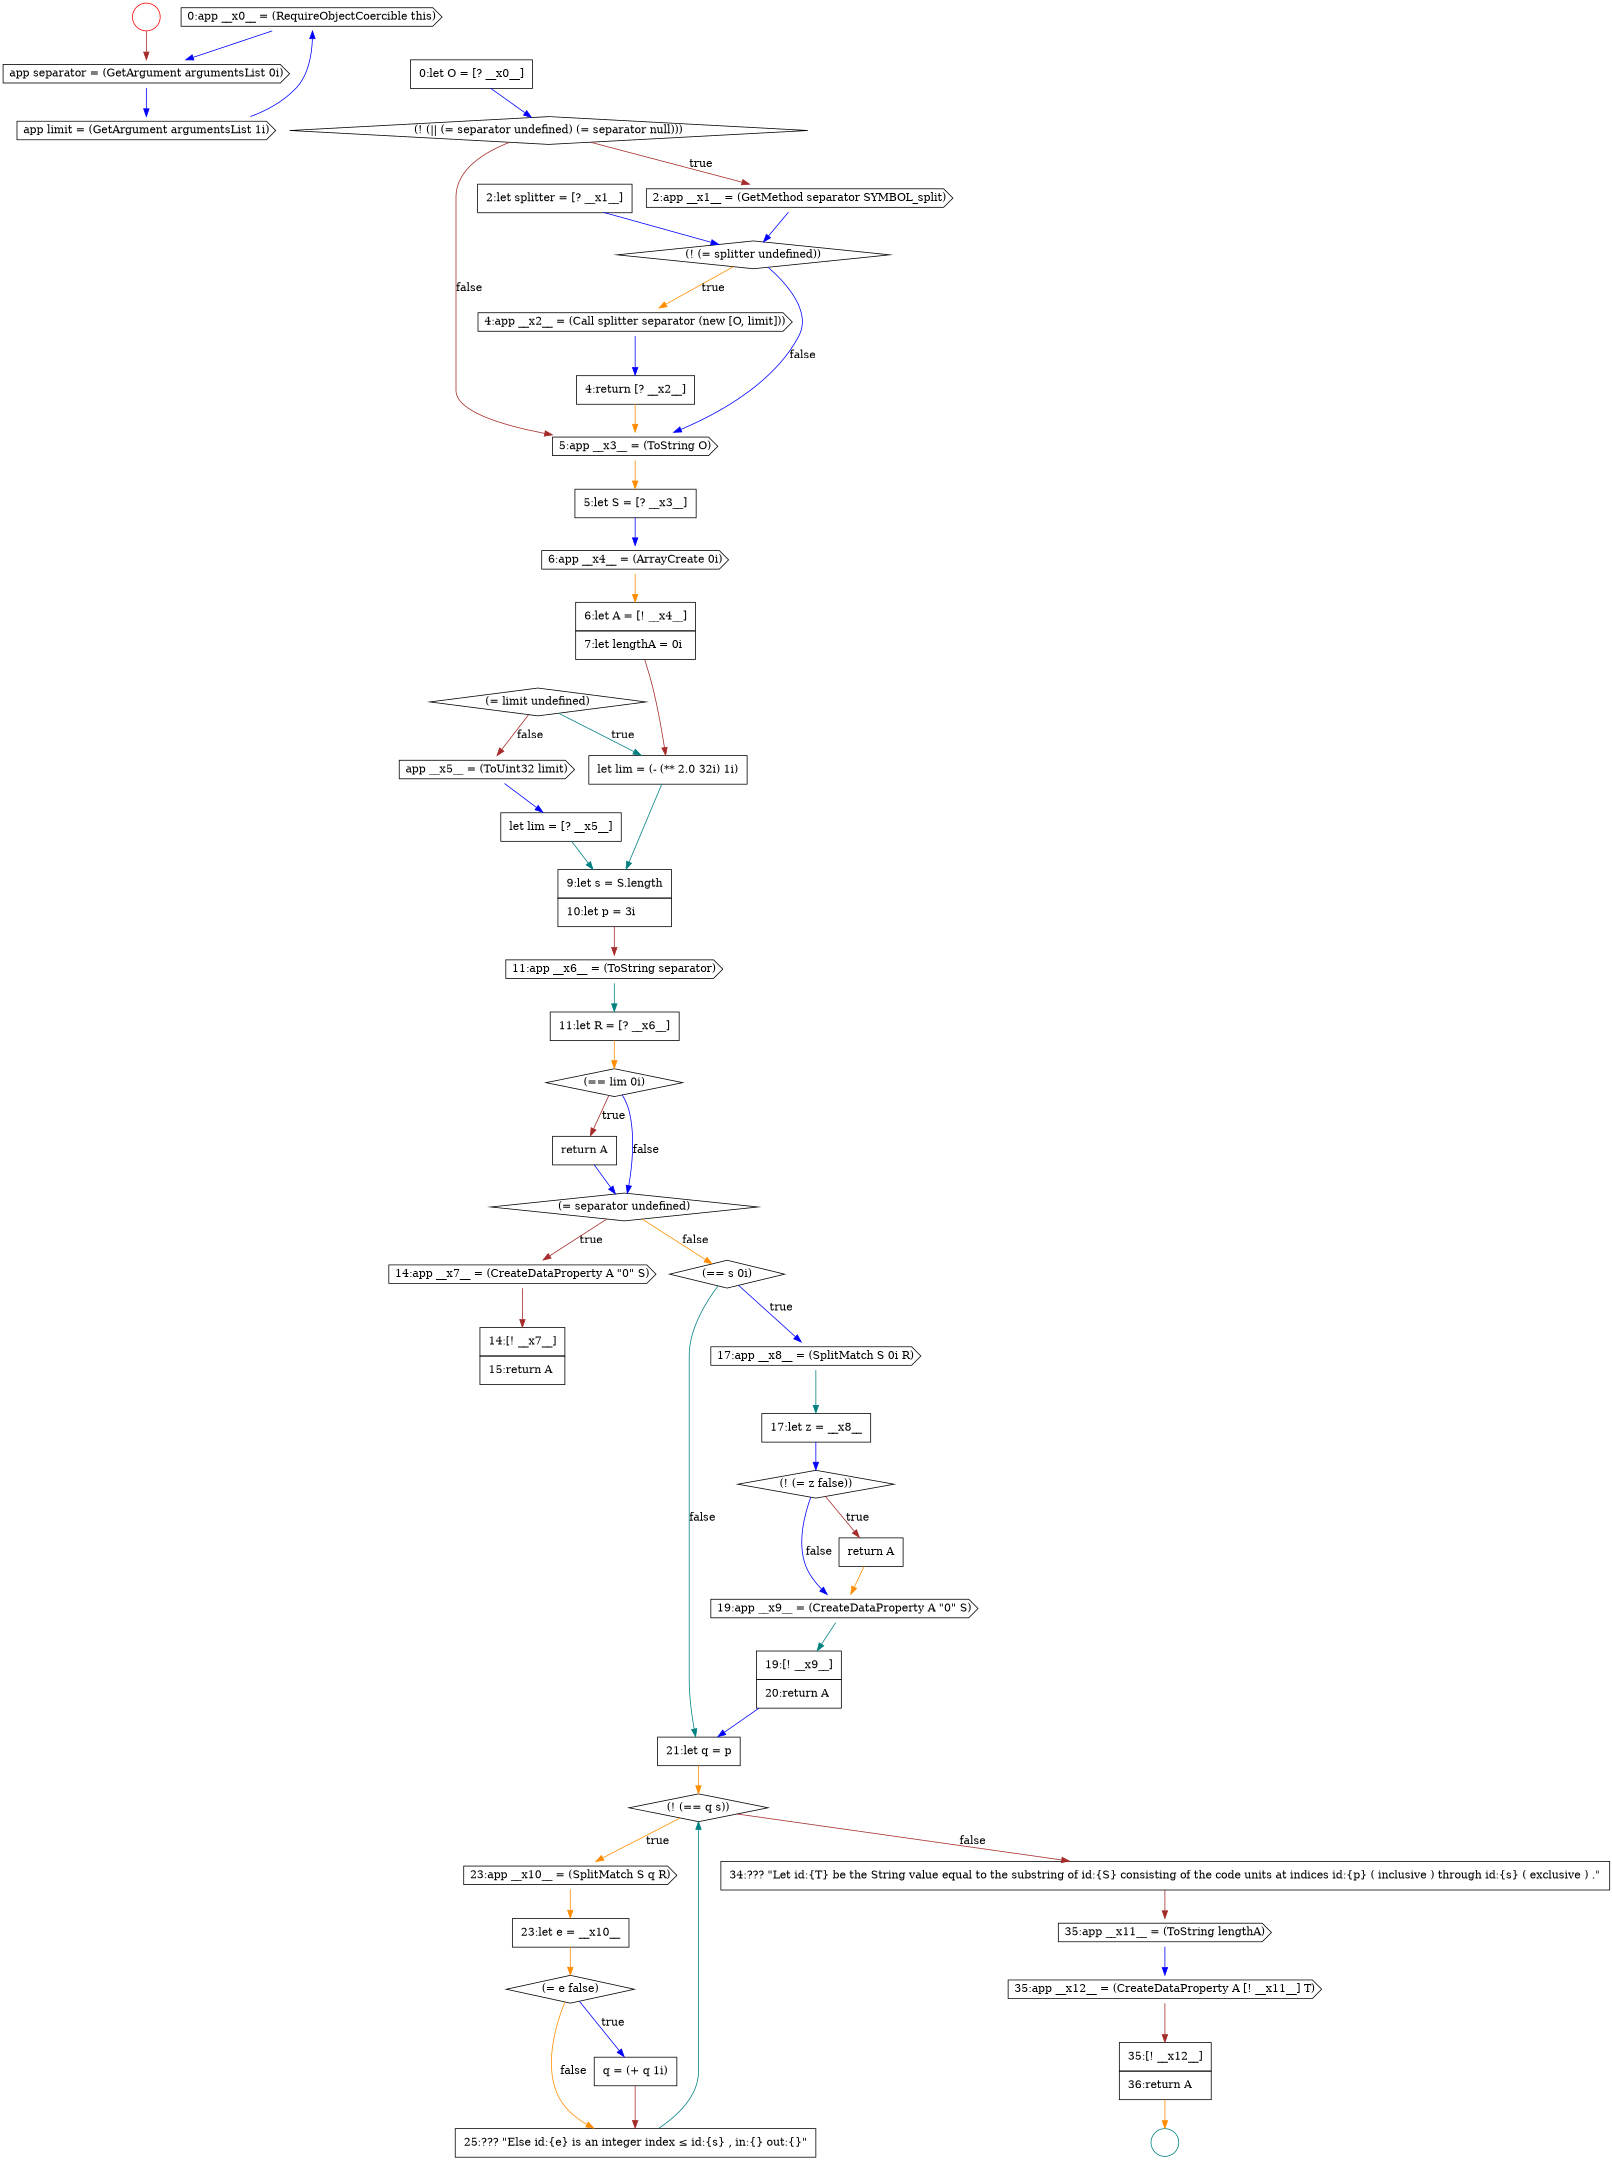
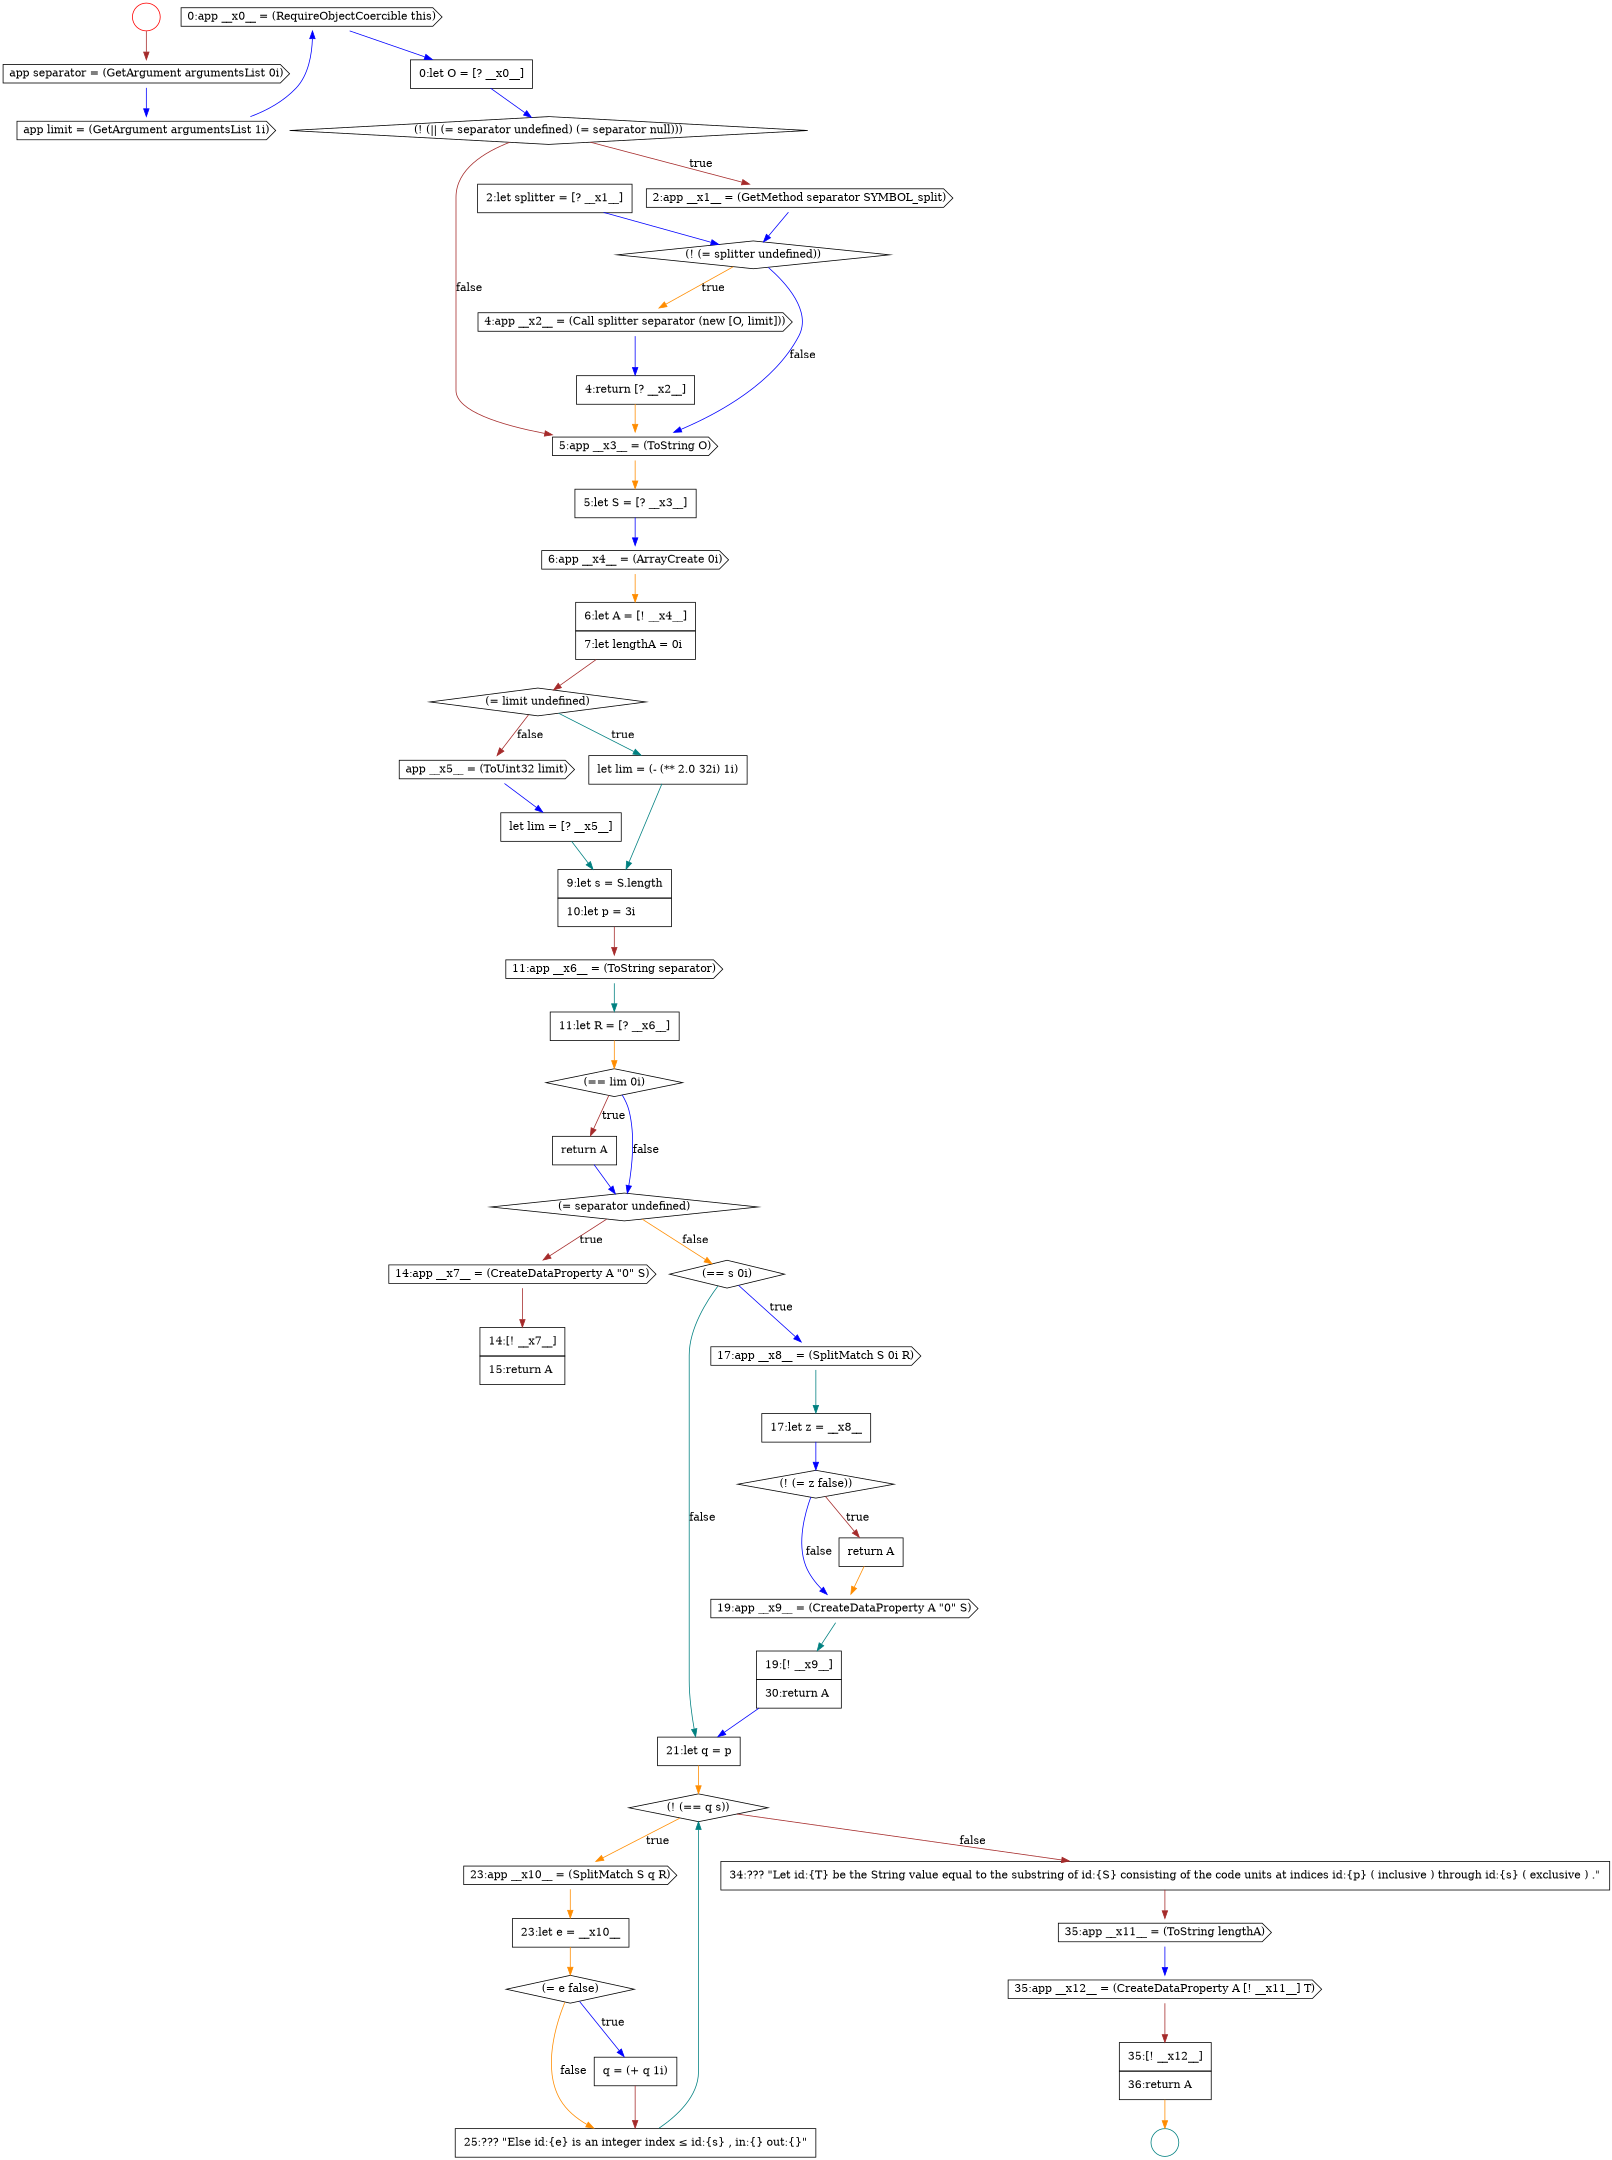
edge "0:app __x0__ = (RequireObjectCoercible this)" -> "app separator = (GetArgument argumentsList 0i)": now "0:app __x0__ = (RequireObjectCoercible this)" -> "0:let O = [? __x0__]"
edge "6:let A = [! __x4__]" -> "let lim = (- (** 2.0 32i) 1i)": now "6:let A = [! __x4__]" -> "(= limit undefined)"
node "19:[! __x9__]": text "20:return A" -> "30:return A"
